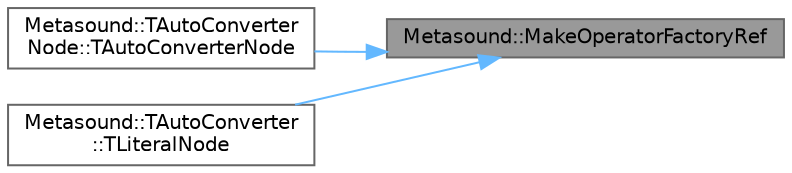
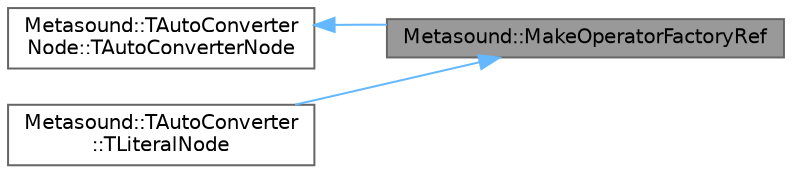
edge "Metasound::TAutoConverter Node::TAutoConverterNode" -> "Metasound::MakeOperatorFactoryRef": reversed
